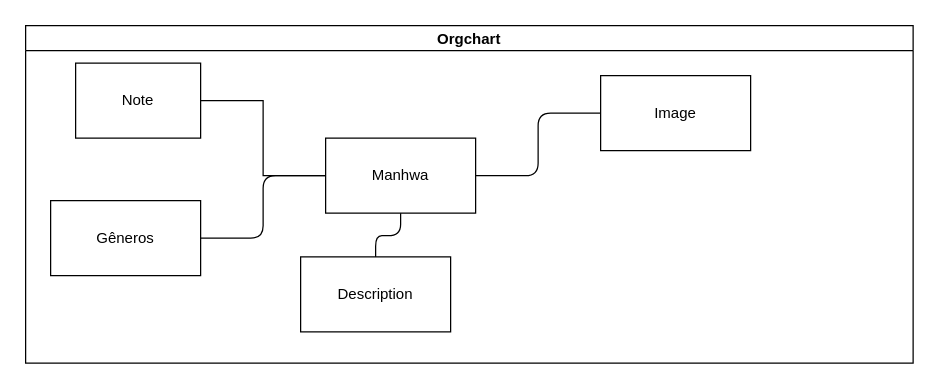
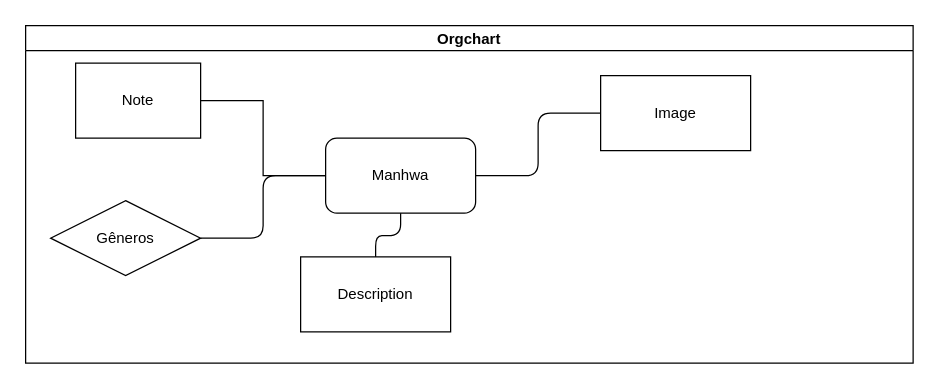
node "Manhwa": shape rectangle -> rounded rectangle
node "Gêneros": shape rectangle -> diamond
